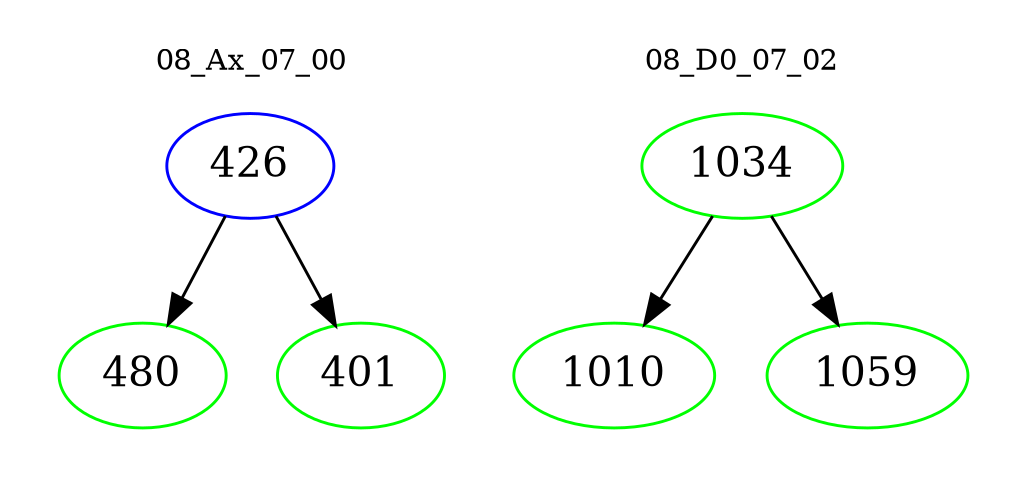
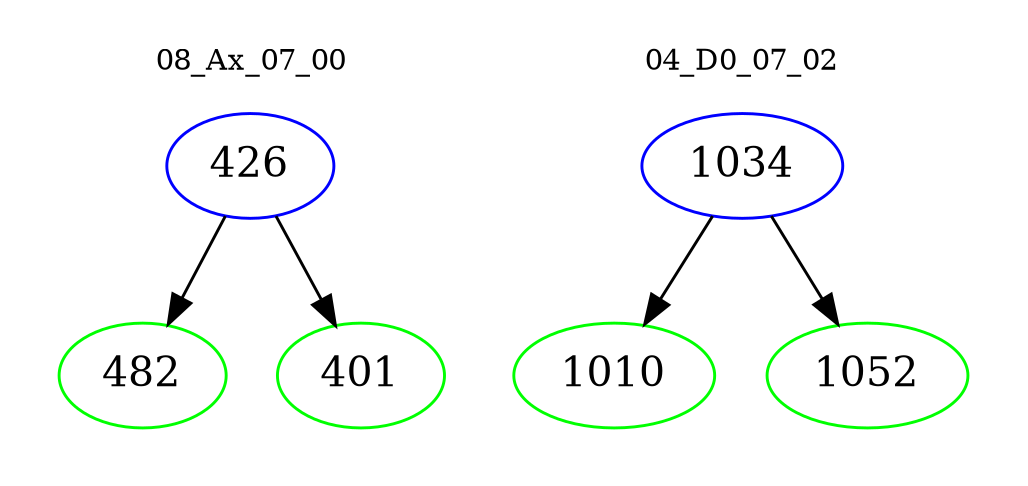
cluster "08_D0_07_02": label "08_D0_07_02" -> "04_D0_07_02"
node "1034": color green -> blue
node "480": label "480" -> "482"
node "1059": label "1059" -> "1052"
